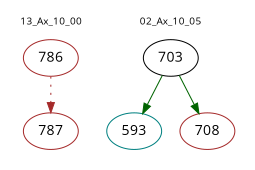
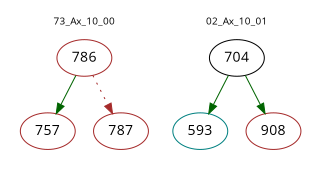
cluster "13_Ax_10_00": label "13_Ax_10_00" -> "73_Ax_10_00"
cluster "02_Ax_10_05": label "02_Ax_10_05" -> "02_Ax_10_01"
node "703": label "703" -> "704"
node "757": added
node "708": label "708" -> "908"
